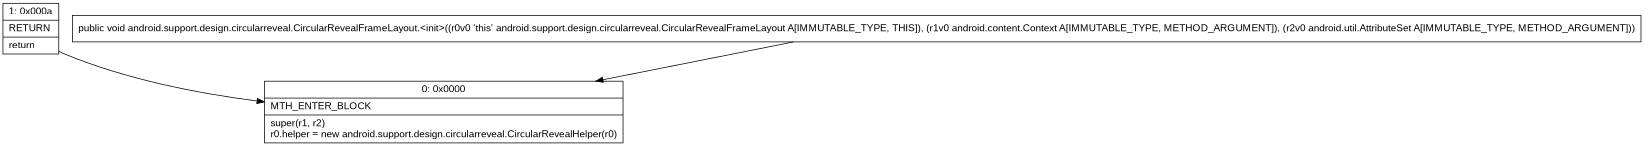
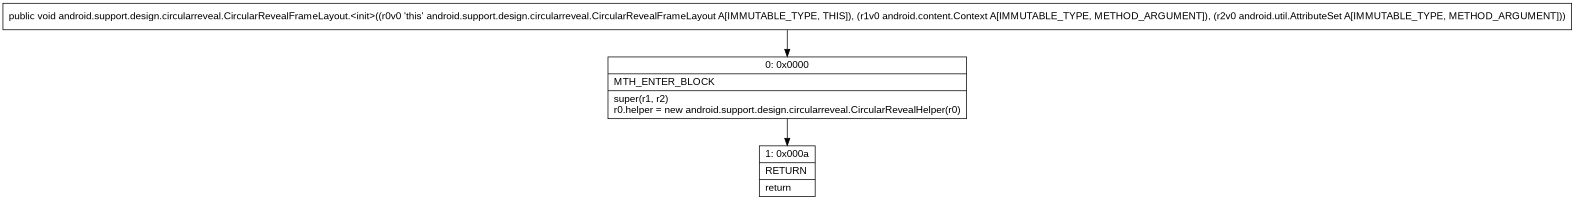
edge "1: 0x000a" -> "0: 0x0000": reversed
